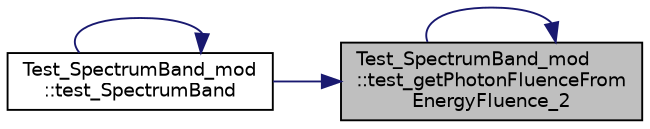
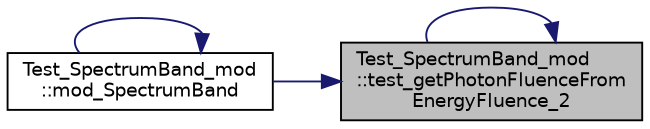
node "Test_SpectrumBand_mod ::test_SpectrumBand": label "Test_SpectrumBand_mod ::test_SpectrumBand" -> "Test_SpectrumBand_mod ::mod_SpectrumBand"
